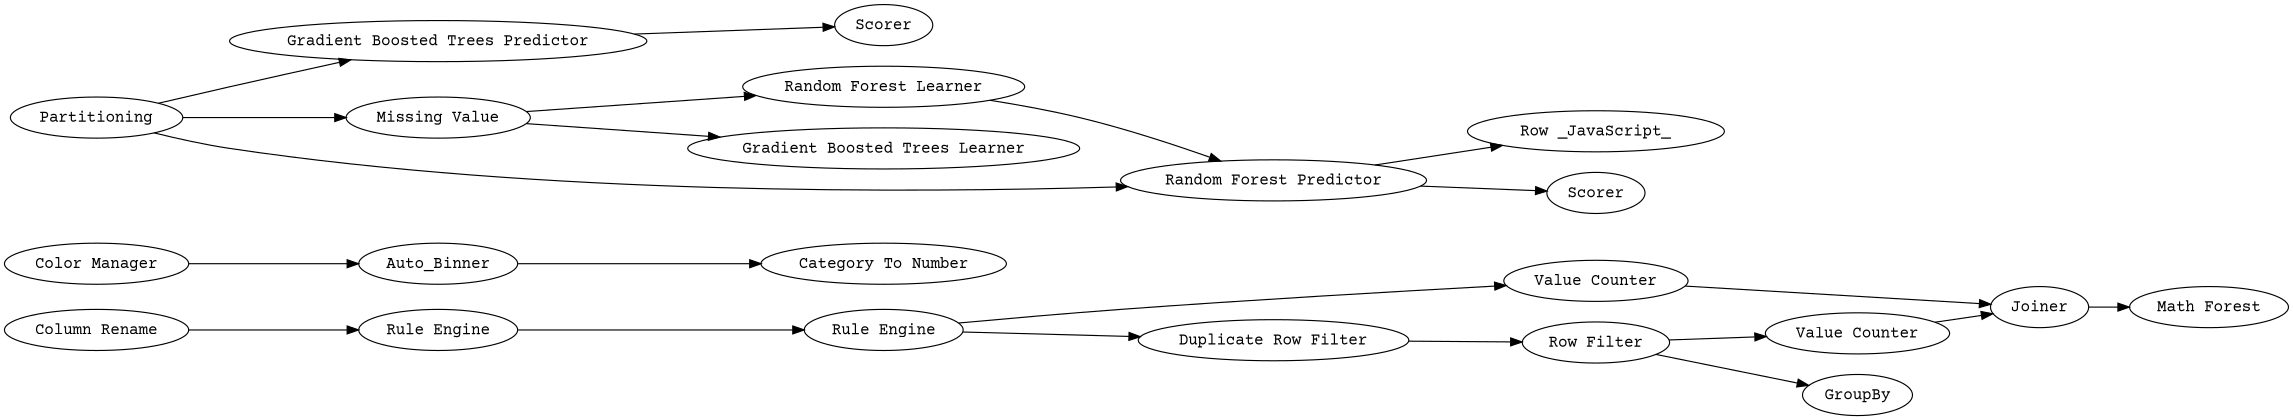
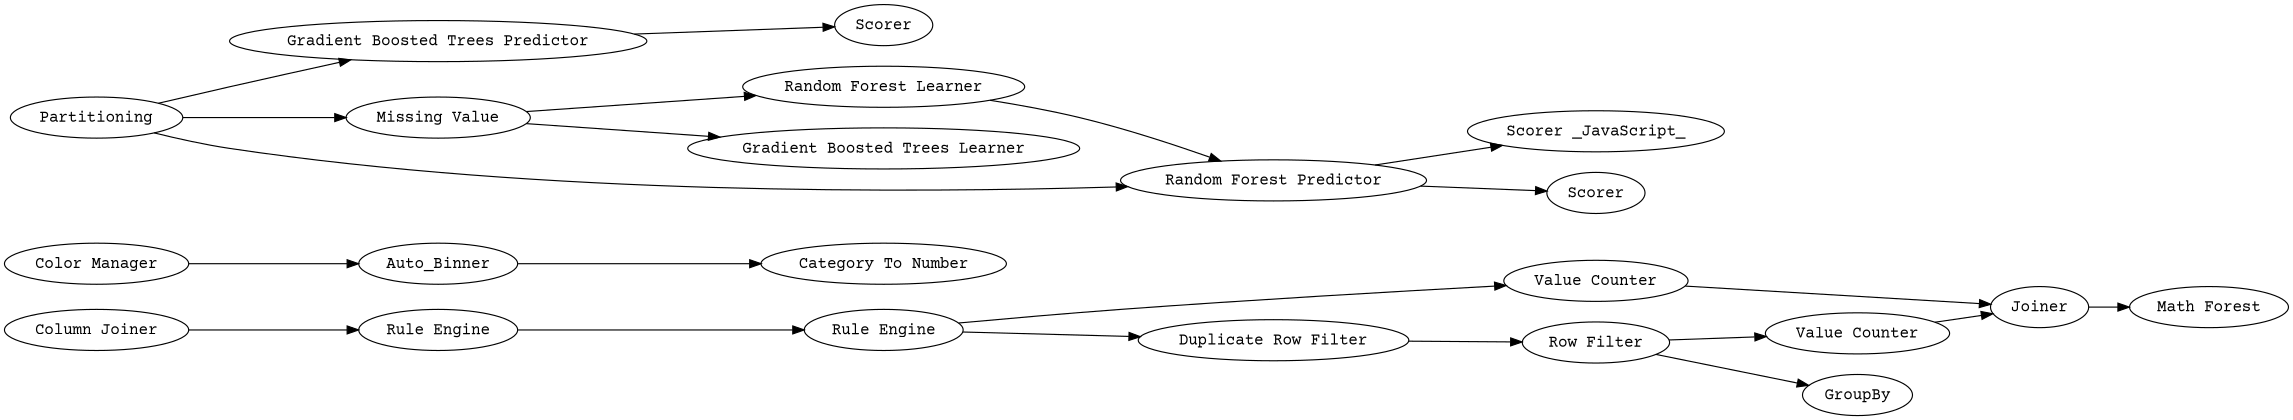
node "Row _JavaScript_": label "Row _JavaScript_" -> "Scorer _JavaScript_"
node "Column Rename": label "Column Rename" -> "Column Joiner"
